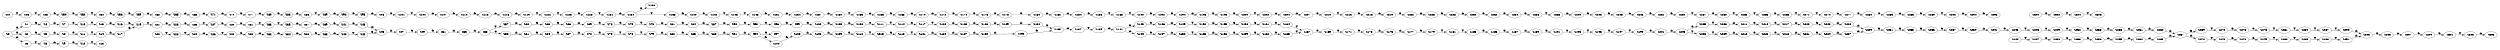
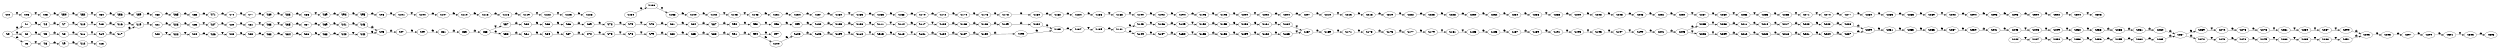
node "S131": removed
edge "S134" -> "S138": now "S136" -> "S138"
node "S298": added
